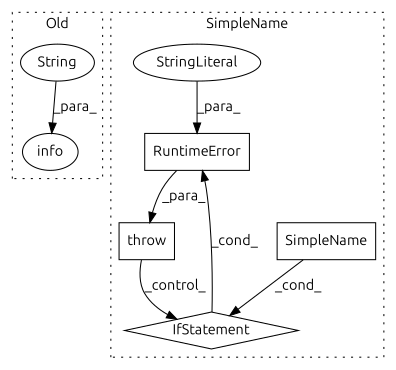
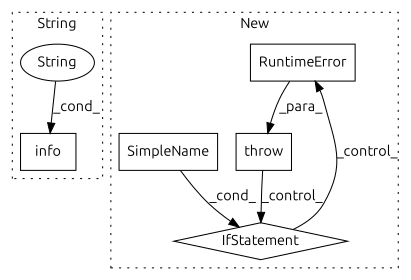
cluster "Old": label "Old" -> "String"
cluster "SimpleName": label "SimpleName" -> "New"
node "StringLiteral": removed
edge "String" -> "info": label "_para_" -> "_cond_"
node "info": shape ellipse -> box
edge "IfStatement" -> "RuntimeError": label "_cond_" -> "_control_"
